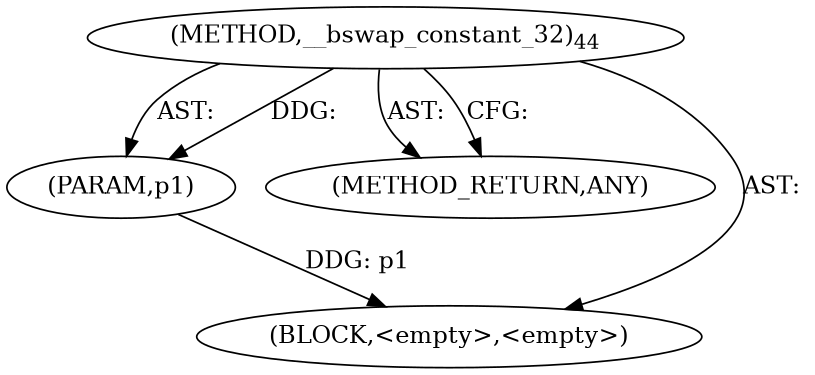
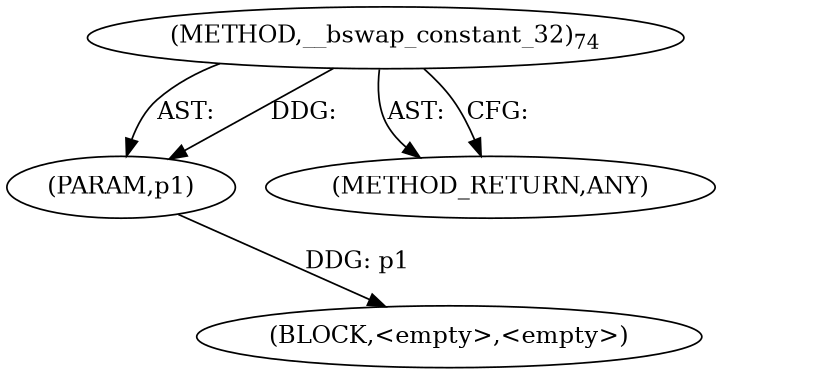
node "(METHOD,__bswap_constant_32)": text "44" -> "74"
edge "(METHOD,__bswap_constant_32)" -> "(BLOCK,<empty>,<empty>)": removed, label "AST:"
